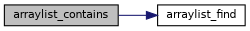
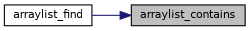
edge "arraylist_contains" -> "arraylist_find": reversed
